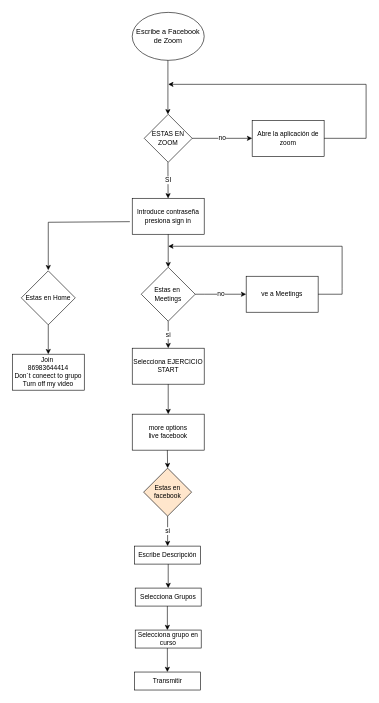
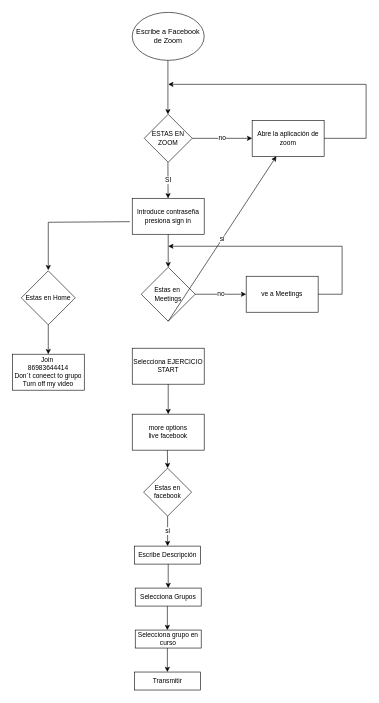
edge "Estas en Meetings" -> "Selecciona EJERCICIO START": now "Estas en Meetings" -> "Abre la aplicación de zoom"
node "Estas en facebook": fillcolor #ffe6cc -> #ffffff
